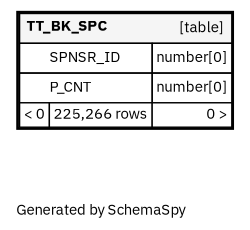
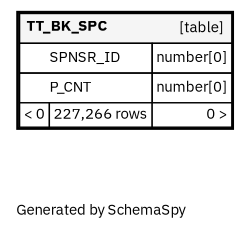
node "TT_BK_SPC": text "225,266 rows" -> "227,266 rows"
